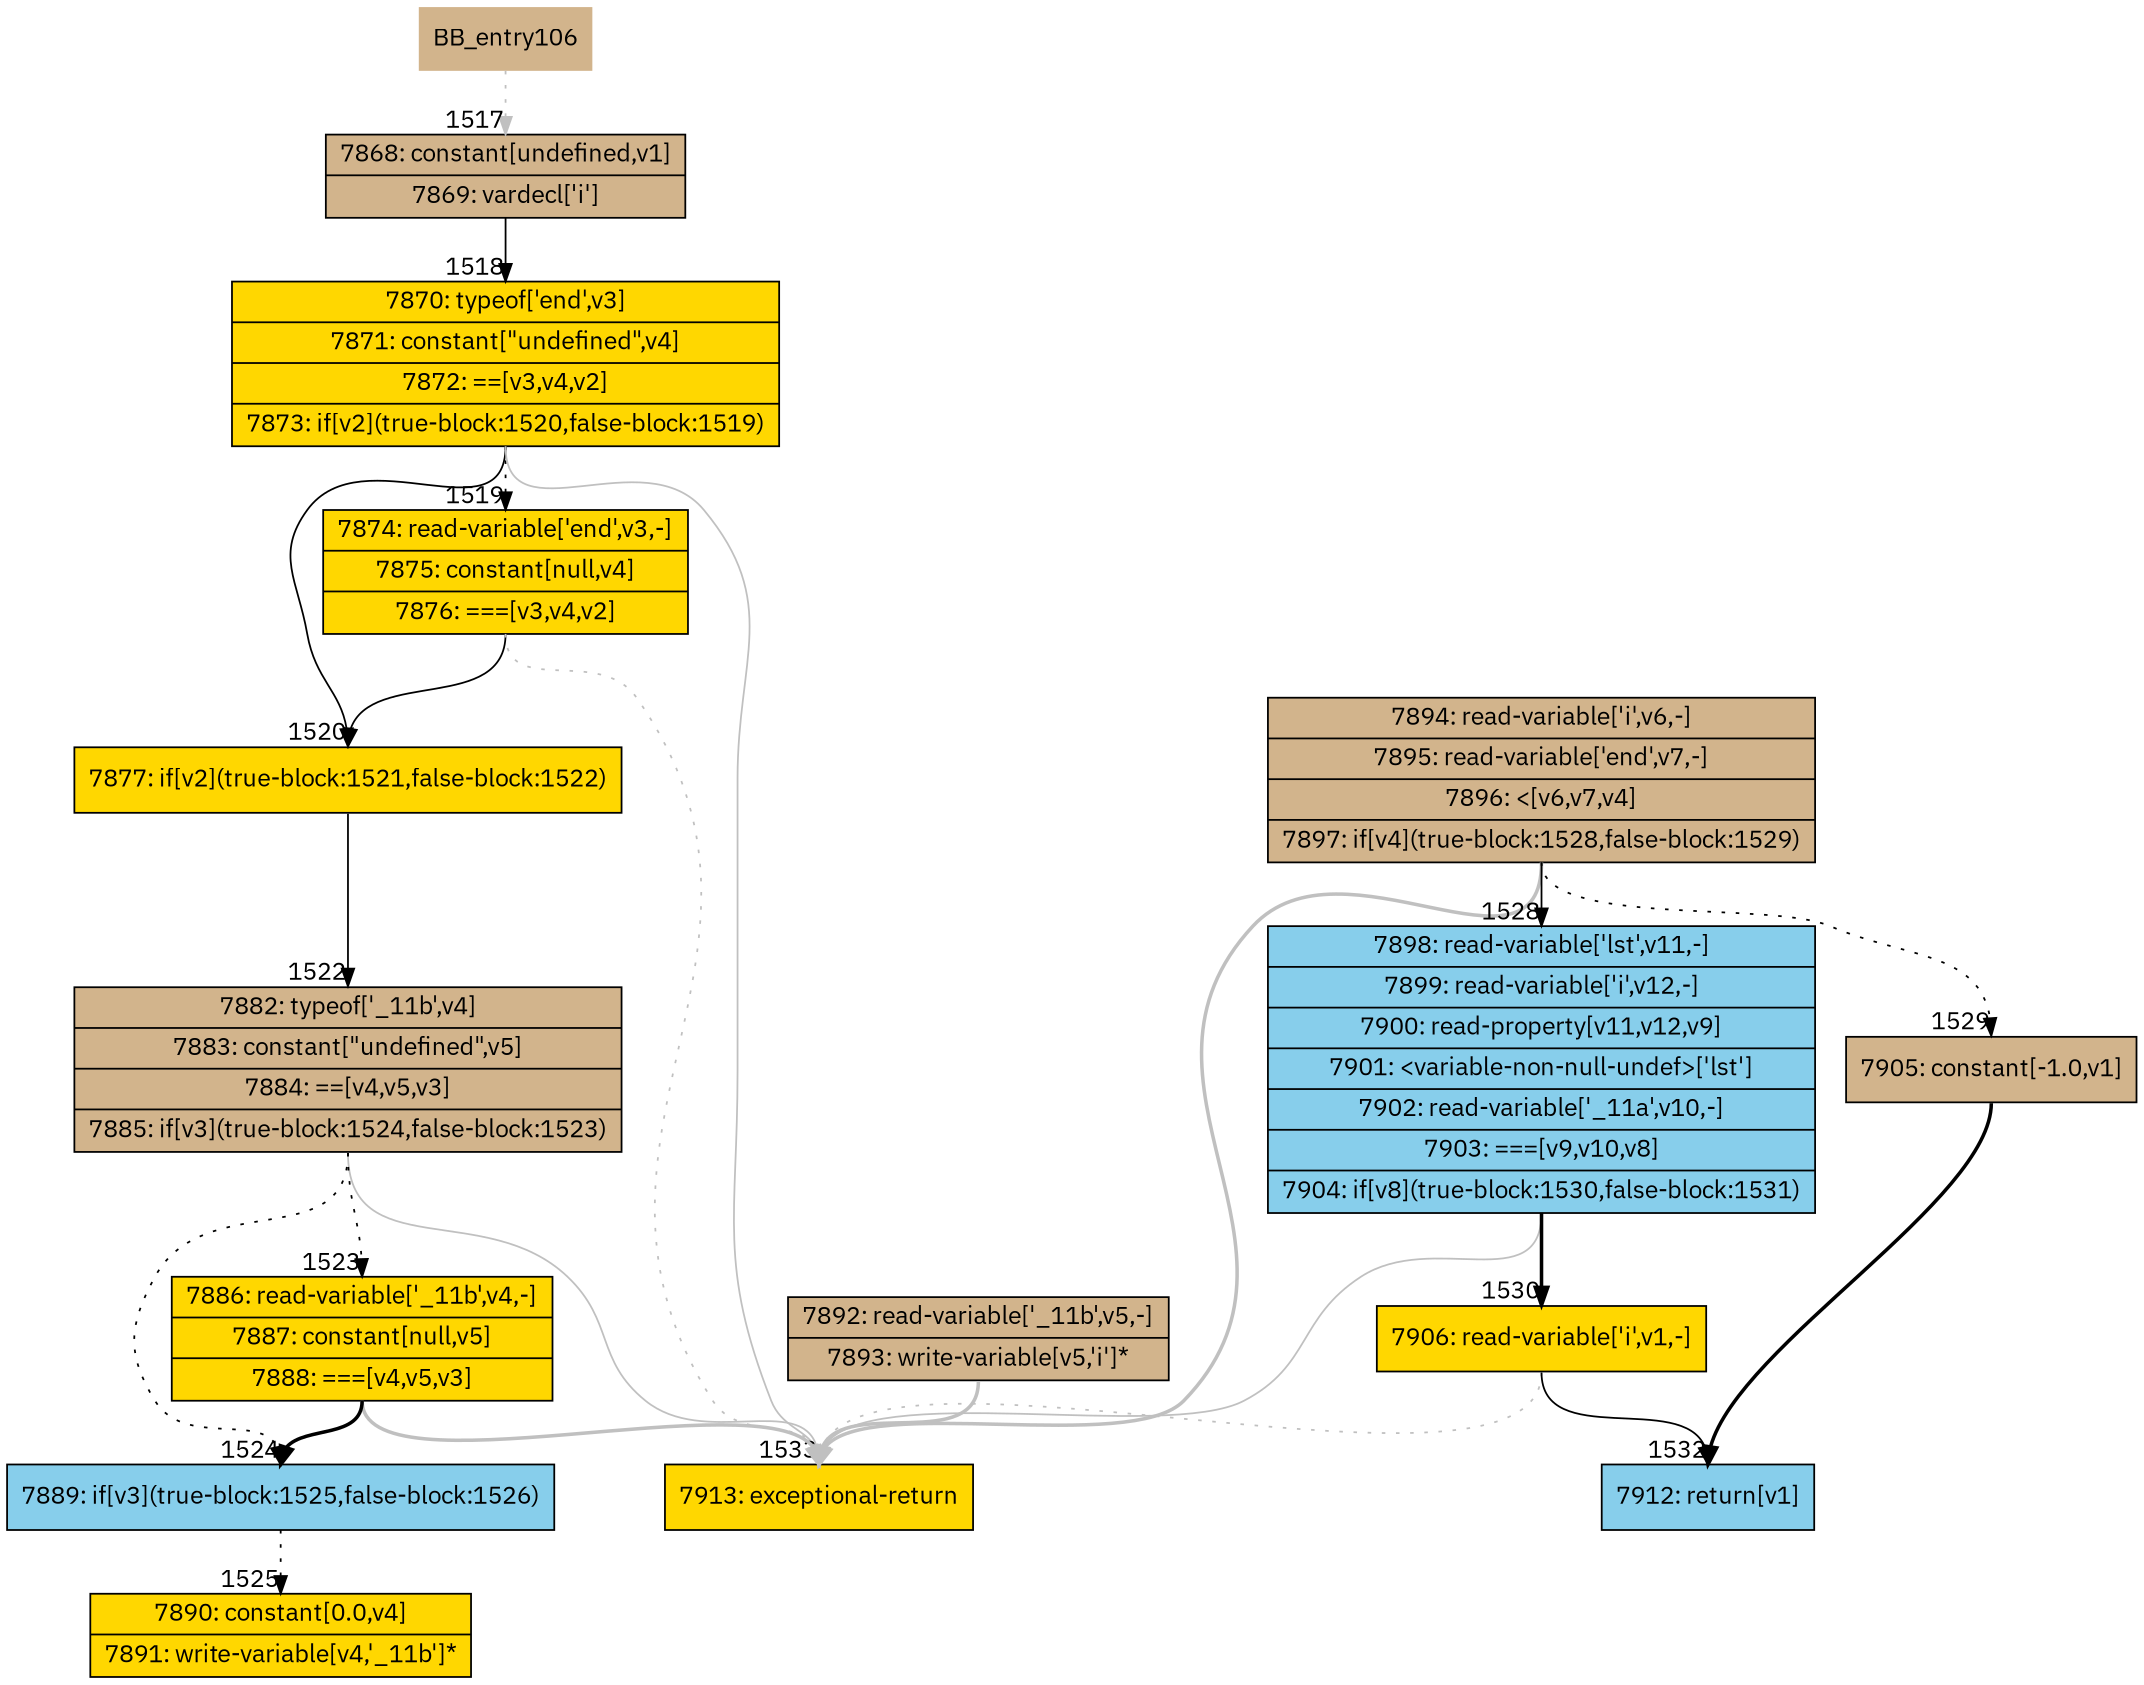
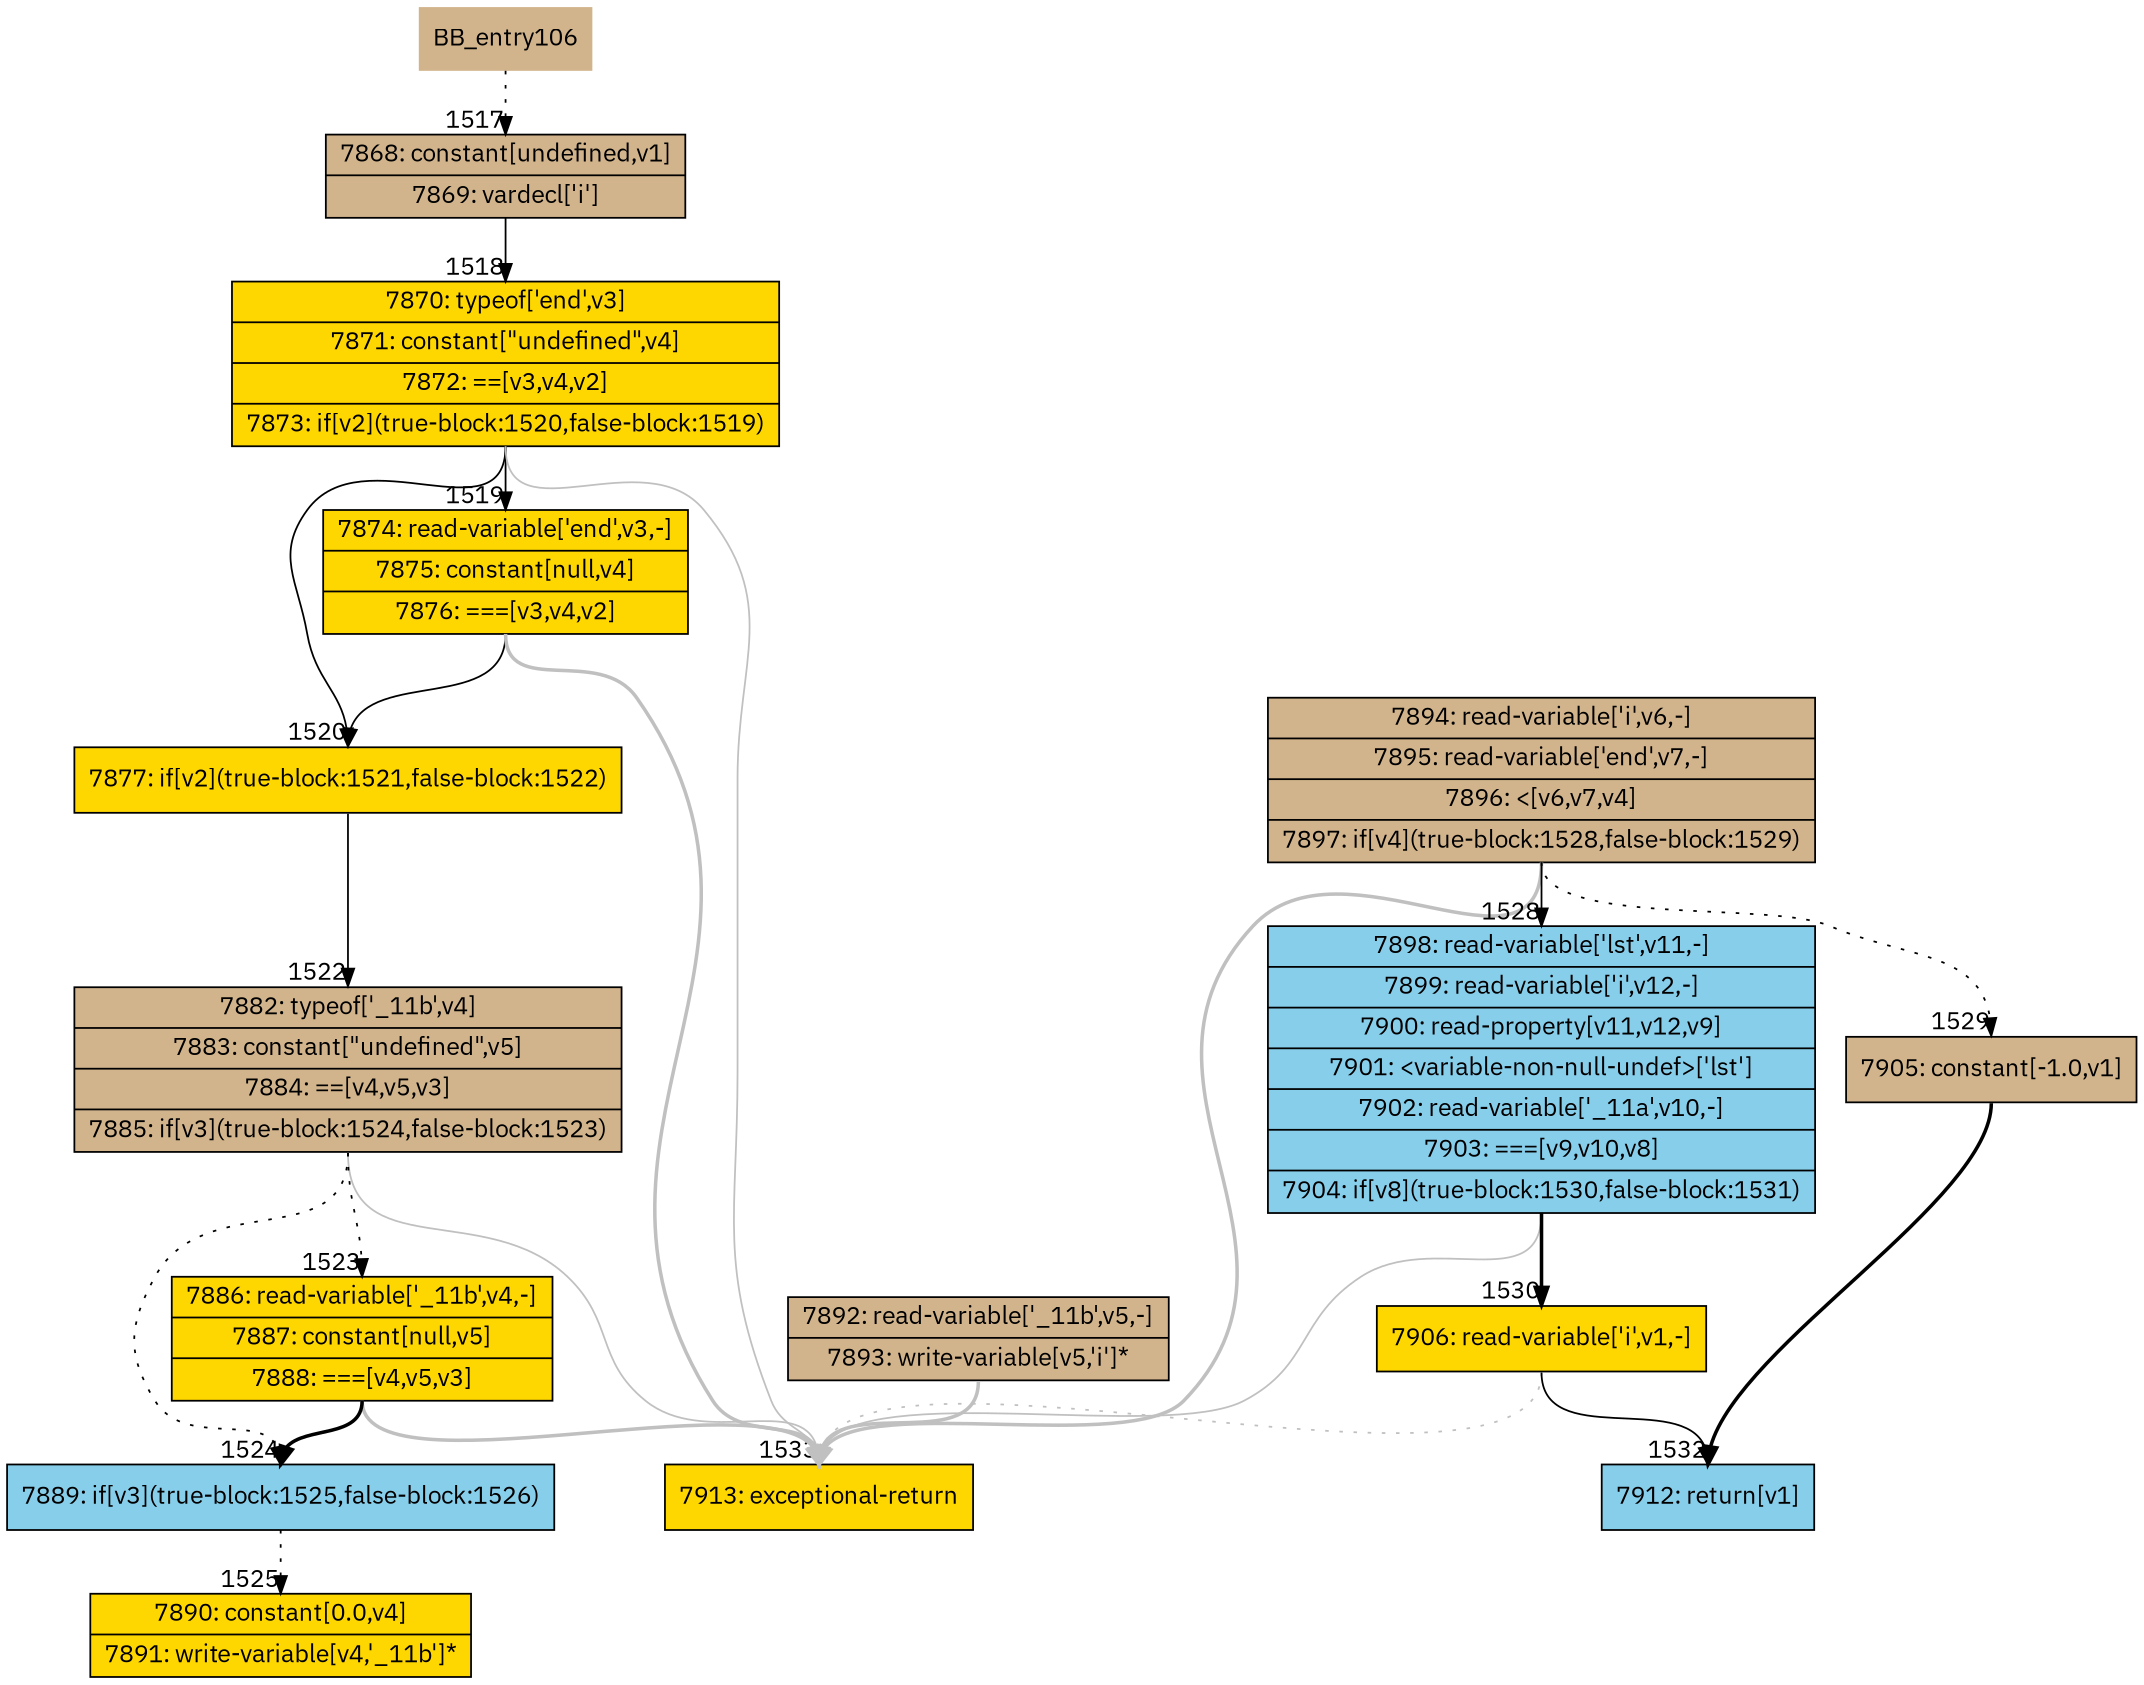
edge "BB_entry106" -> "7868: constant[undefined,v1]": color gray -> black
edge "7870: typeof['end',v3]" -> "7874: read-variable['end',v3,-]": style dotted -> solid
edge "7874: read-variable['end',v3,-]" -> "7913: exceptional-return": style dotted -> bold
